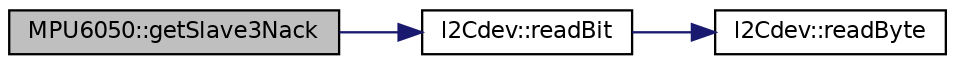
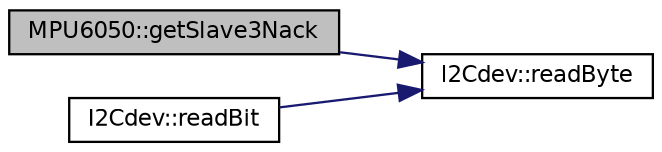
edge "MPU6050::getSlave3Nack" -> "I2Cdev::readBit": now "MPU6050::getSlave3Nack" -> "I2Cdev::readByte"
